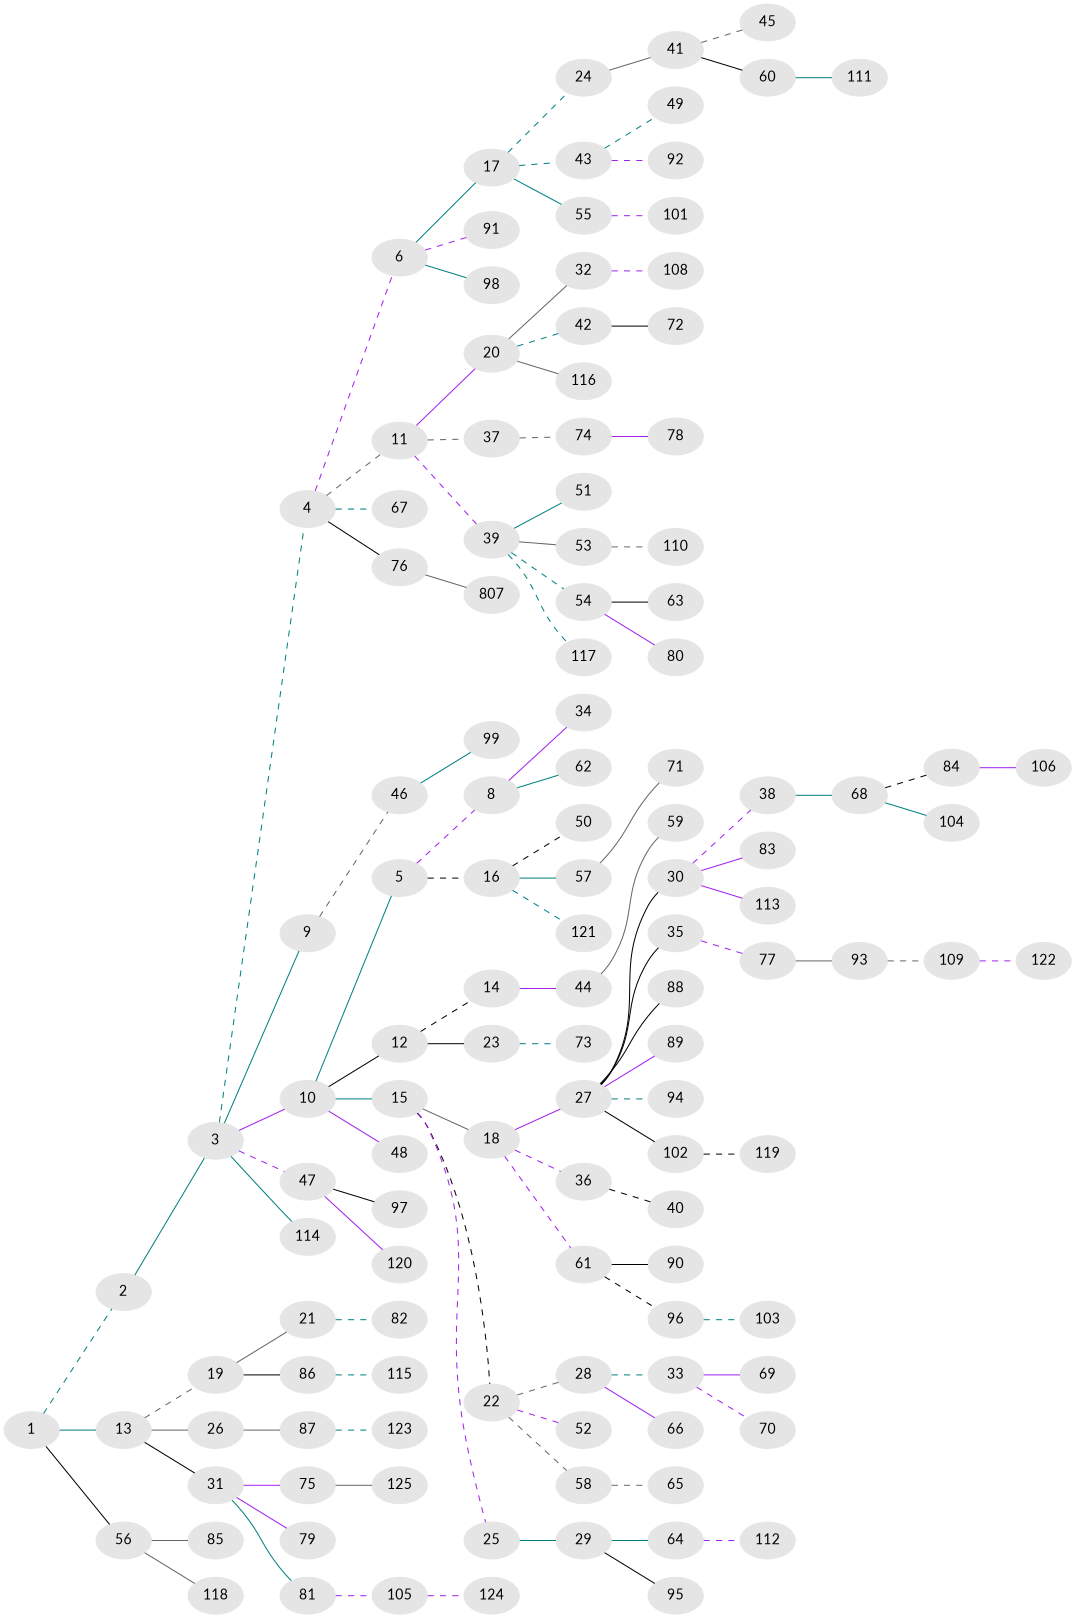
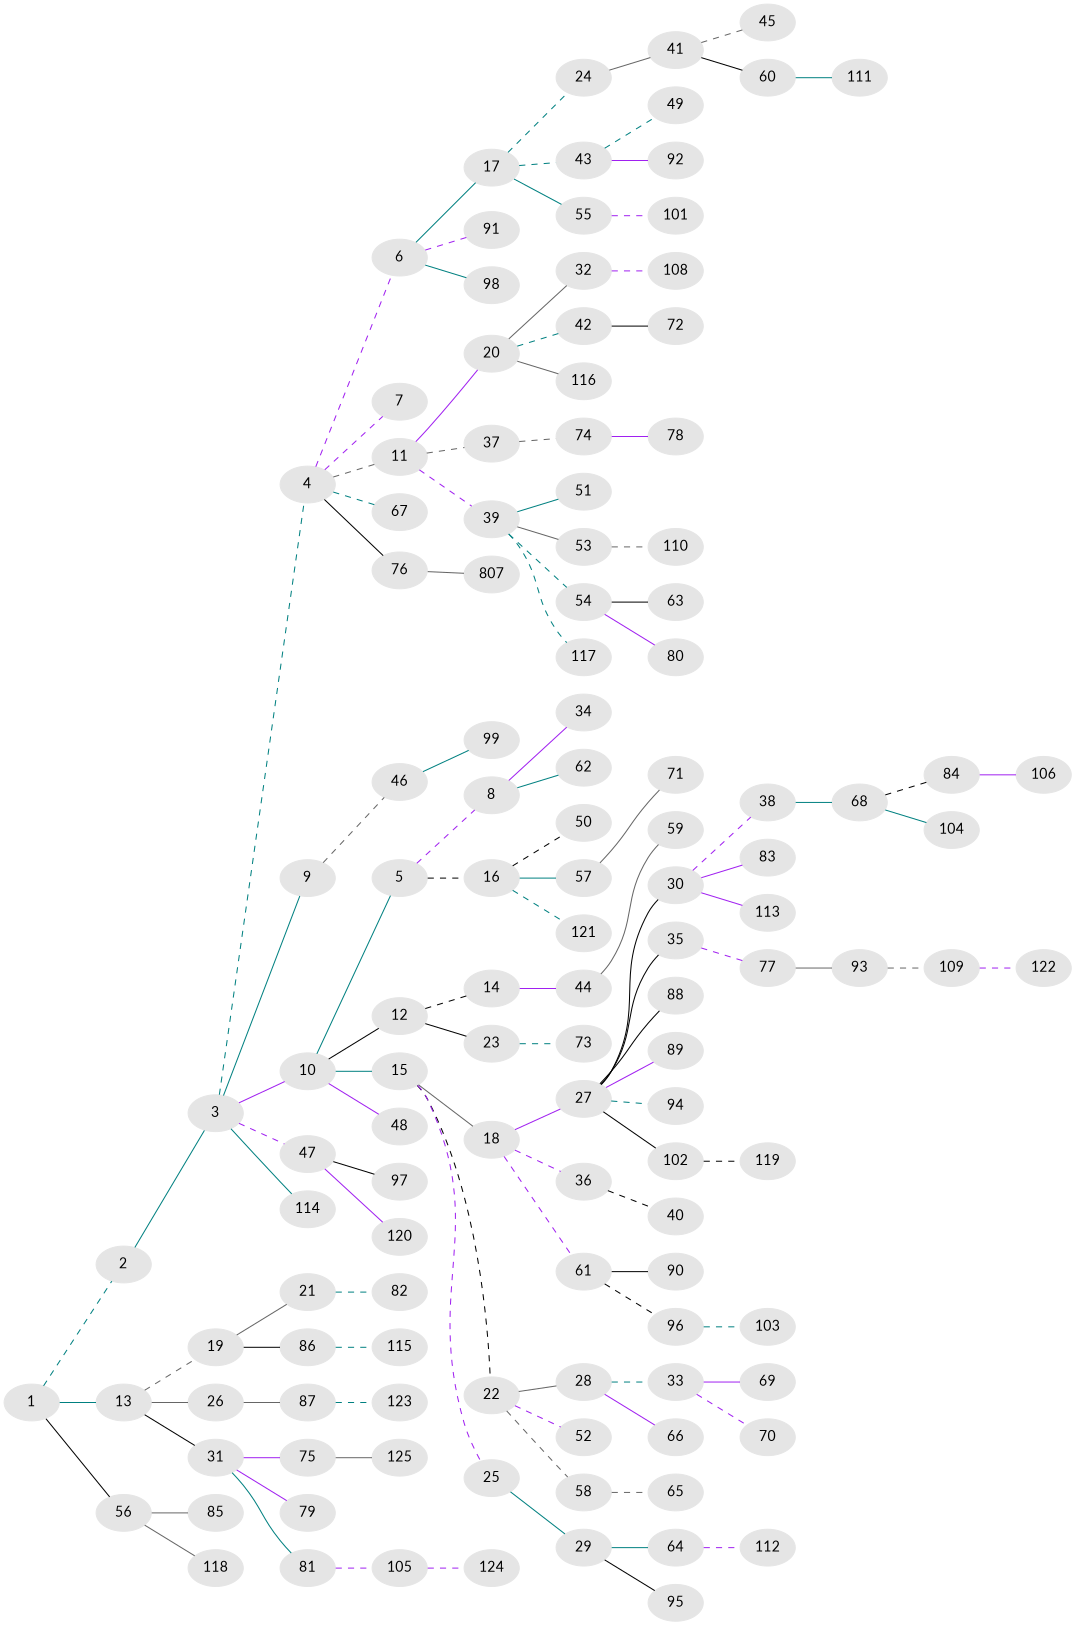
edge "43" -- "92": style dashed -> solid
node "7": added
edge "28" -- "22": style dashed -> solid
